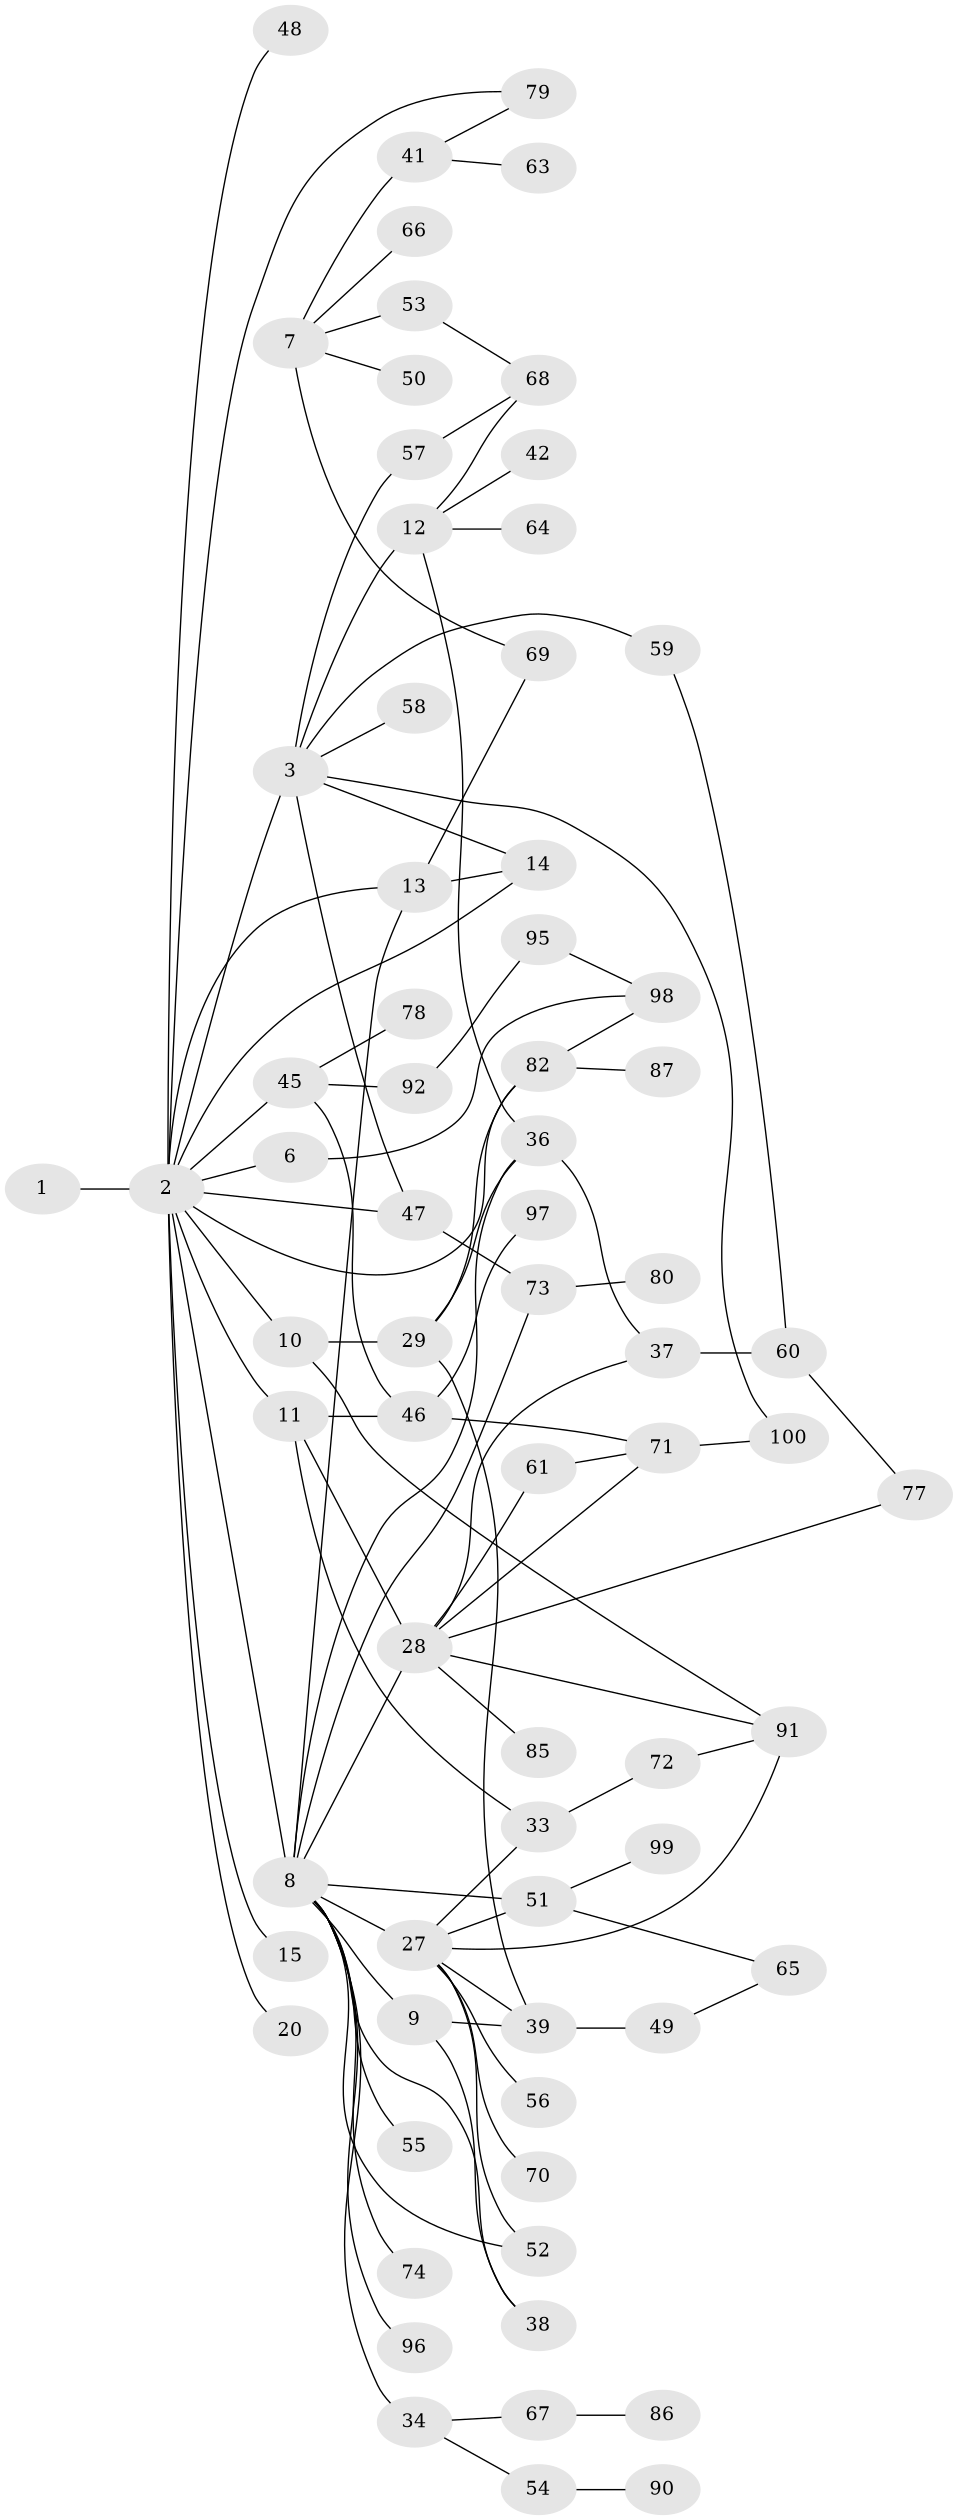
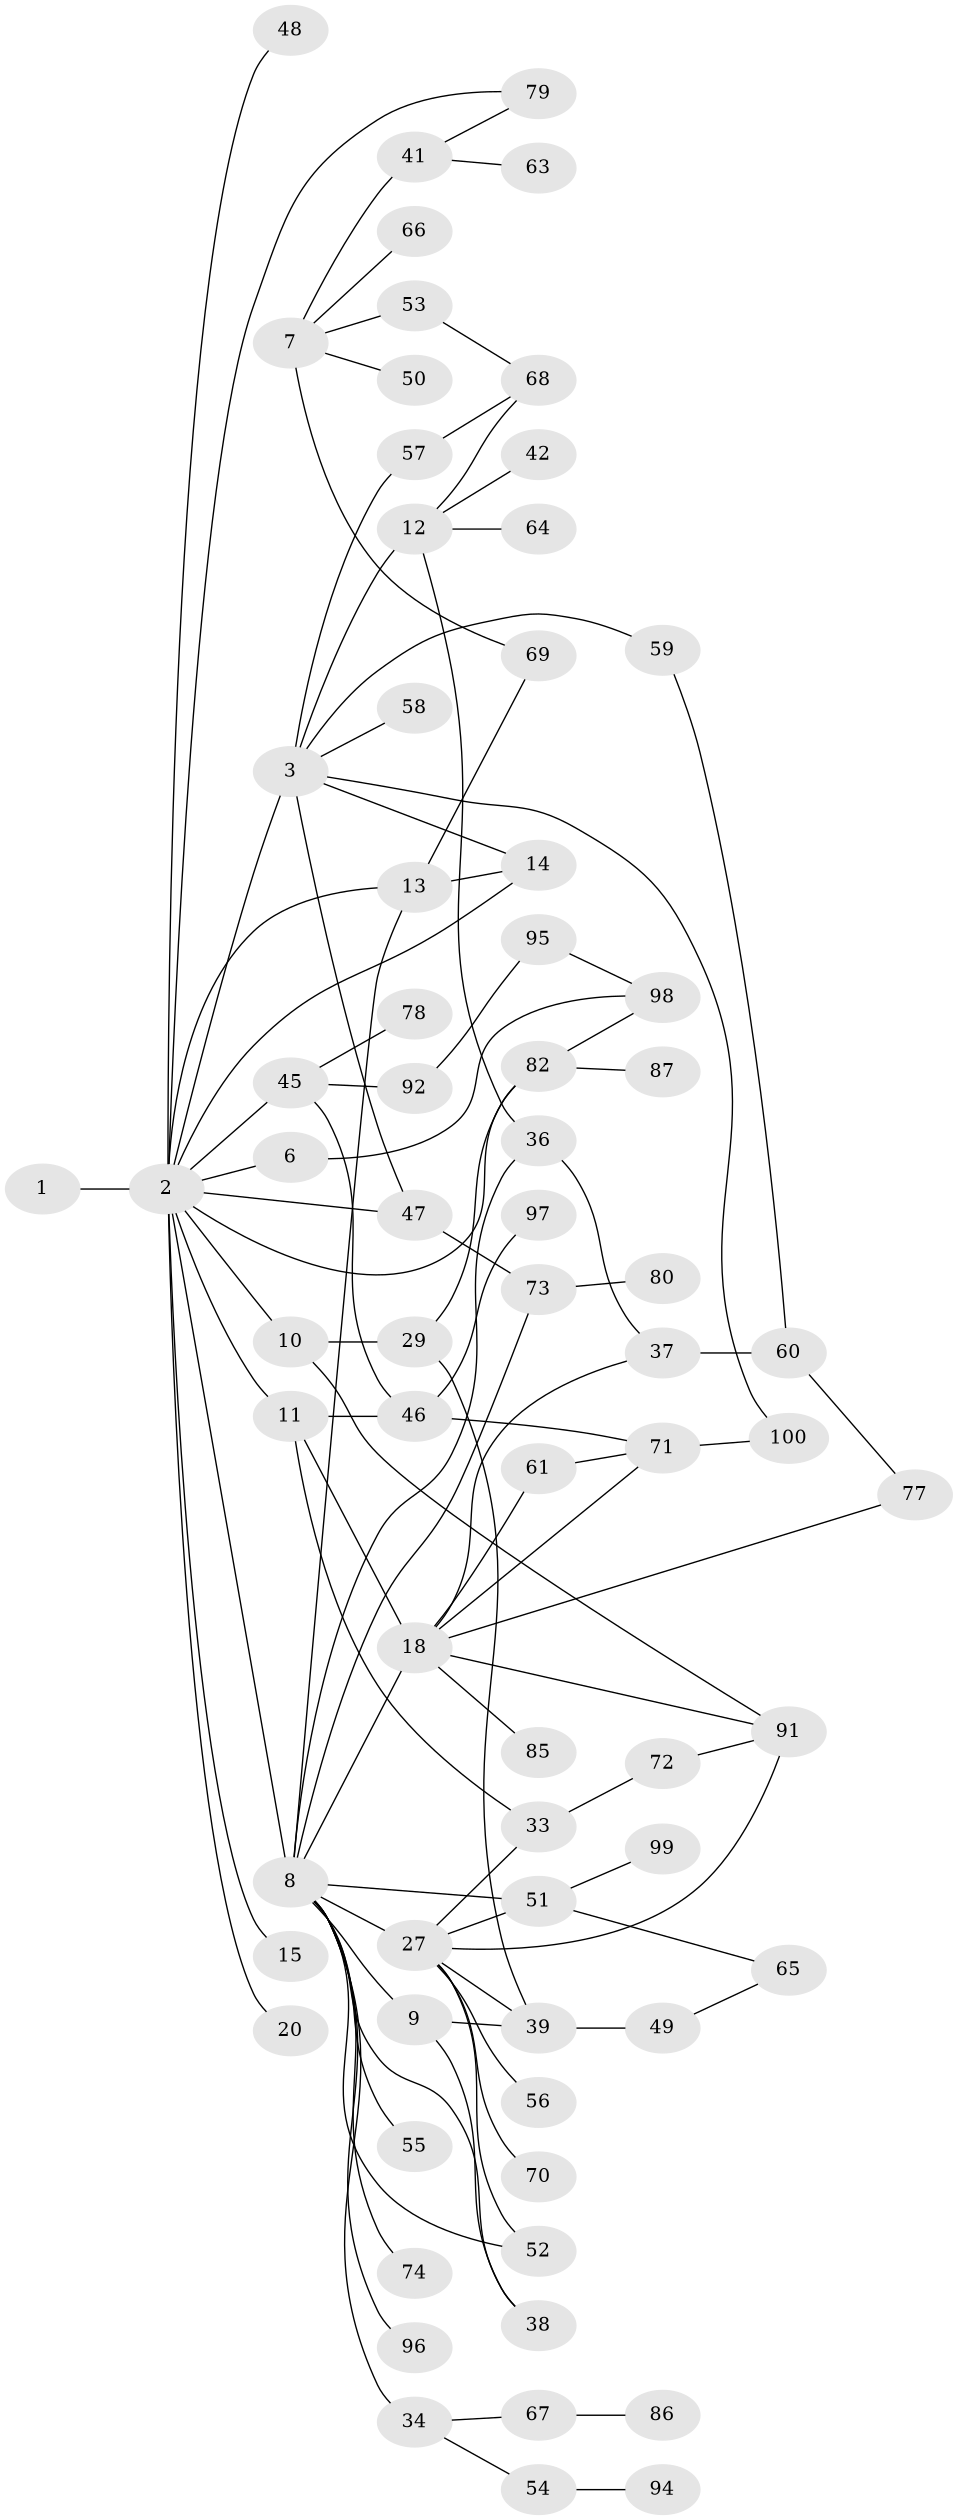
edge "36" -- "29": removed
node "28": label "28" -> "18"
node "90": label "90" -> "94"
